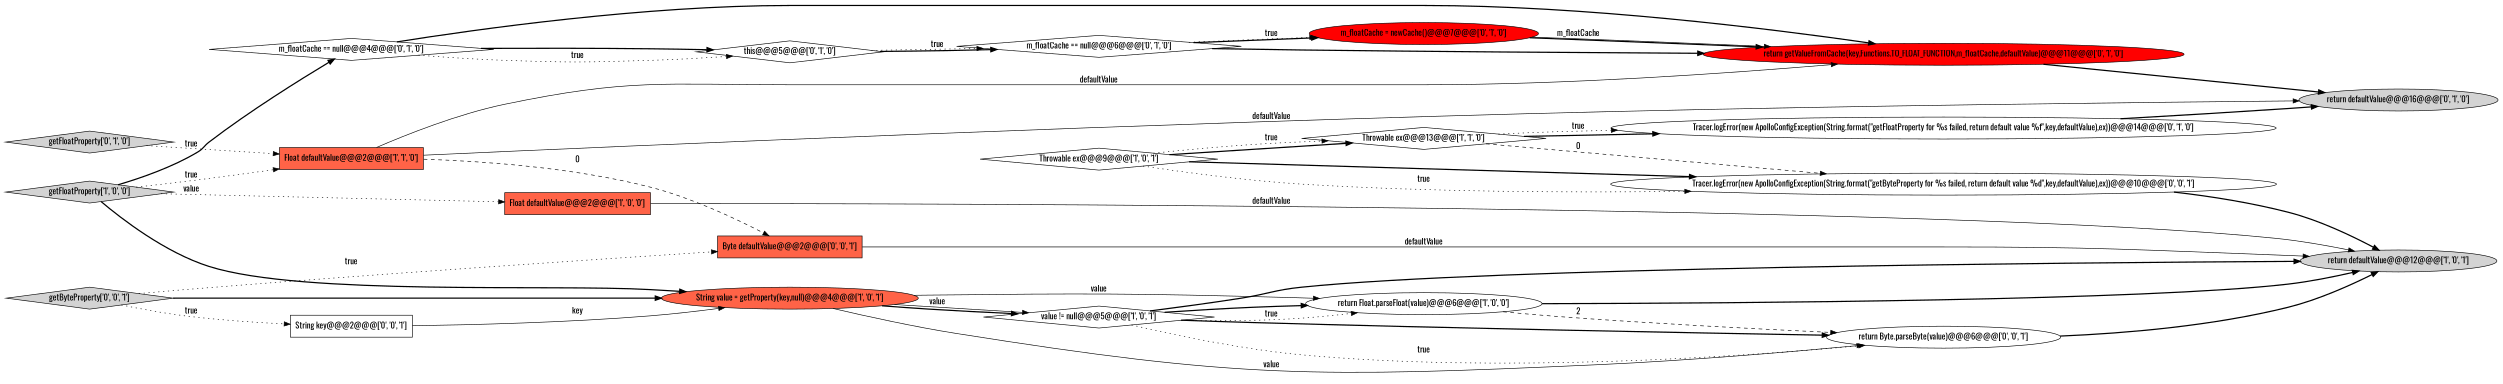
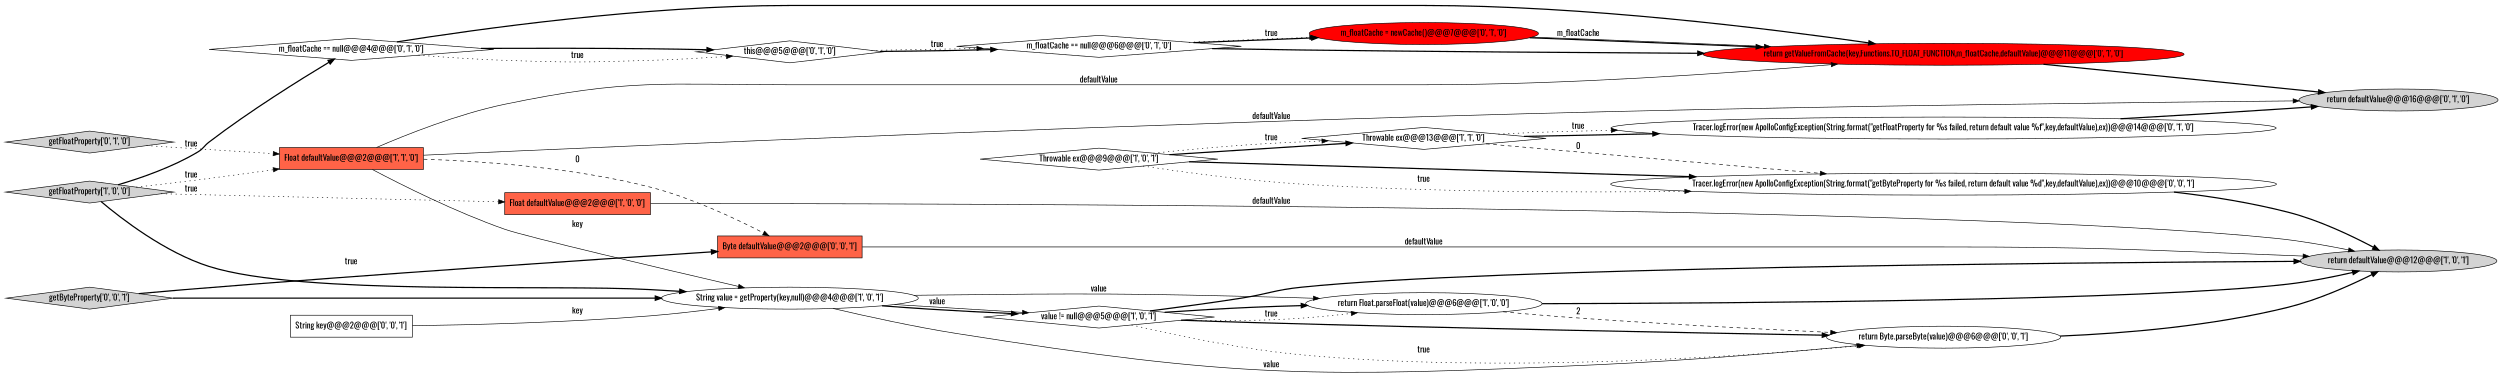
edge "getFloatProperty['1', '0', '0']" -> "Float defaultValue@@@2@@@['1', '0', '0']": label "value" -> "true"
edge "Float defaultValue@@@2@@@['1', '1', '0']" -> "String value = getProperty(key,null)@@@4@@@['1', '0', '1']": added, label "key"
edge "getByteProperty['0', '0', '1']" -> "Byte defaultValue@@@2@@@['0', '0', '1']": style dotted -> bold
node "String value = getProperty(key,null)@@@4@@@['1', '0', '1']": fillcolor tomato -> white
edge "getByteProperty['0', '0', '1']" -> "String key@@@2@@@['0', '0', '1']": removed, label "true"
